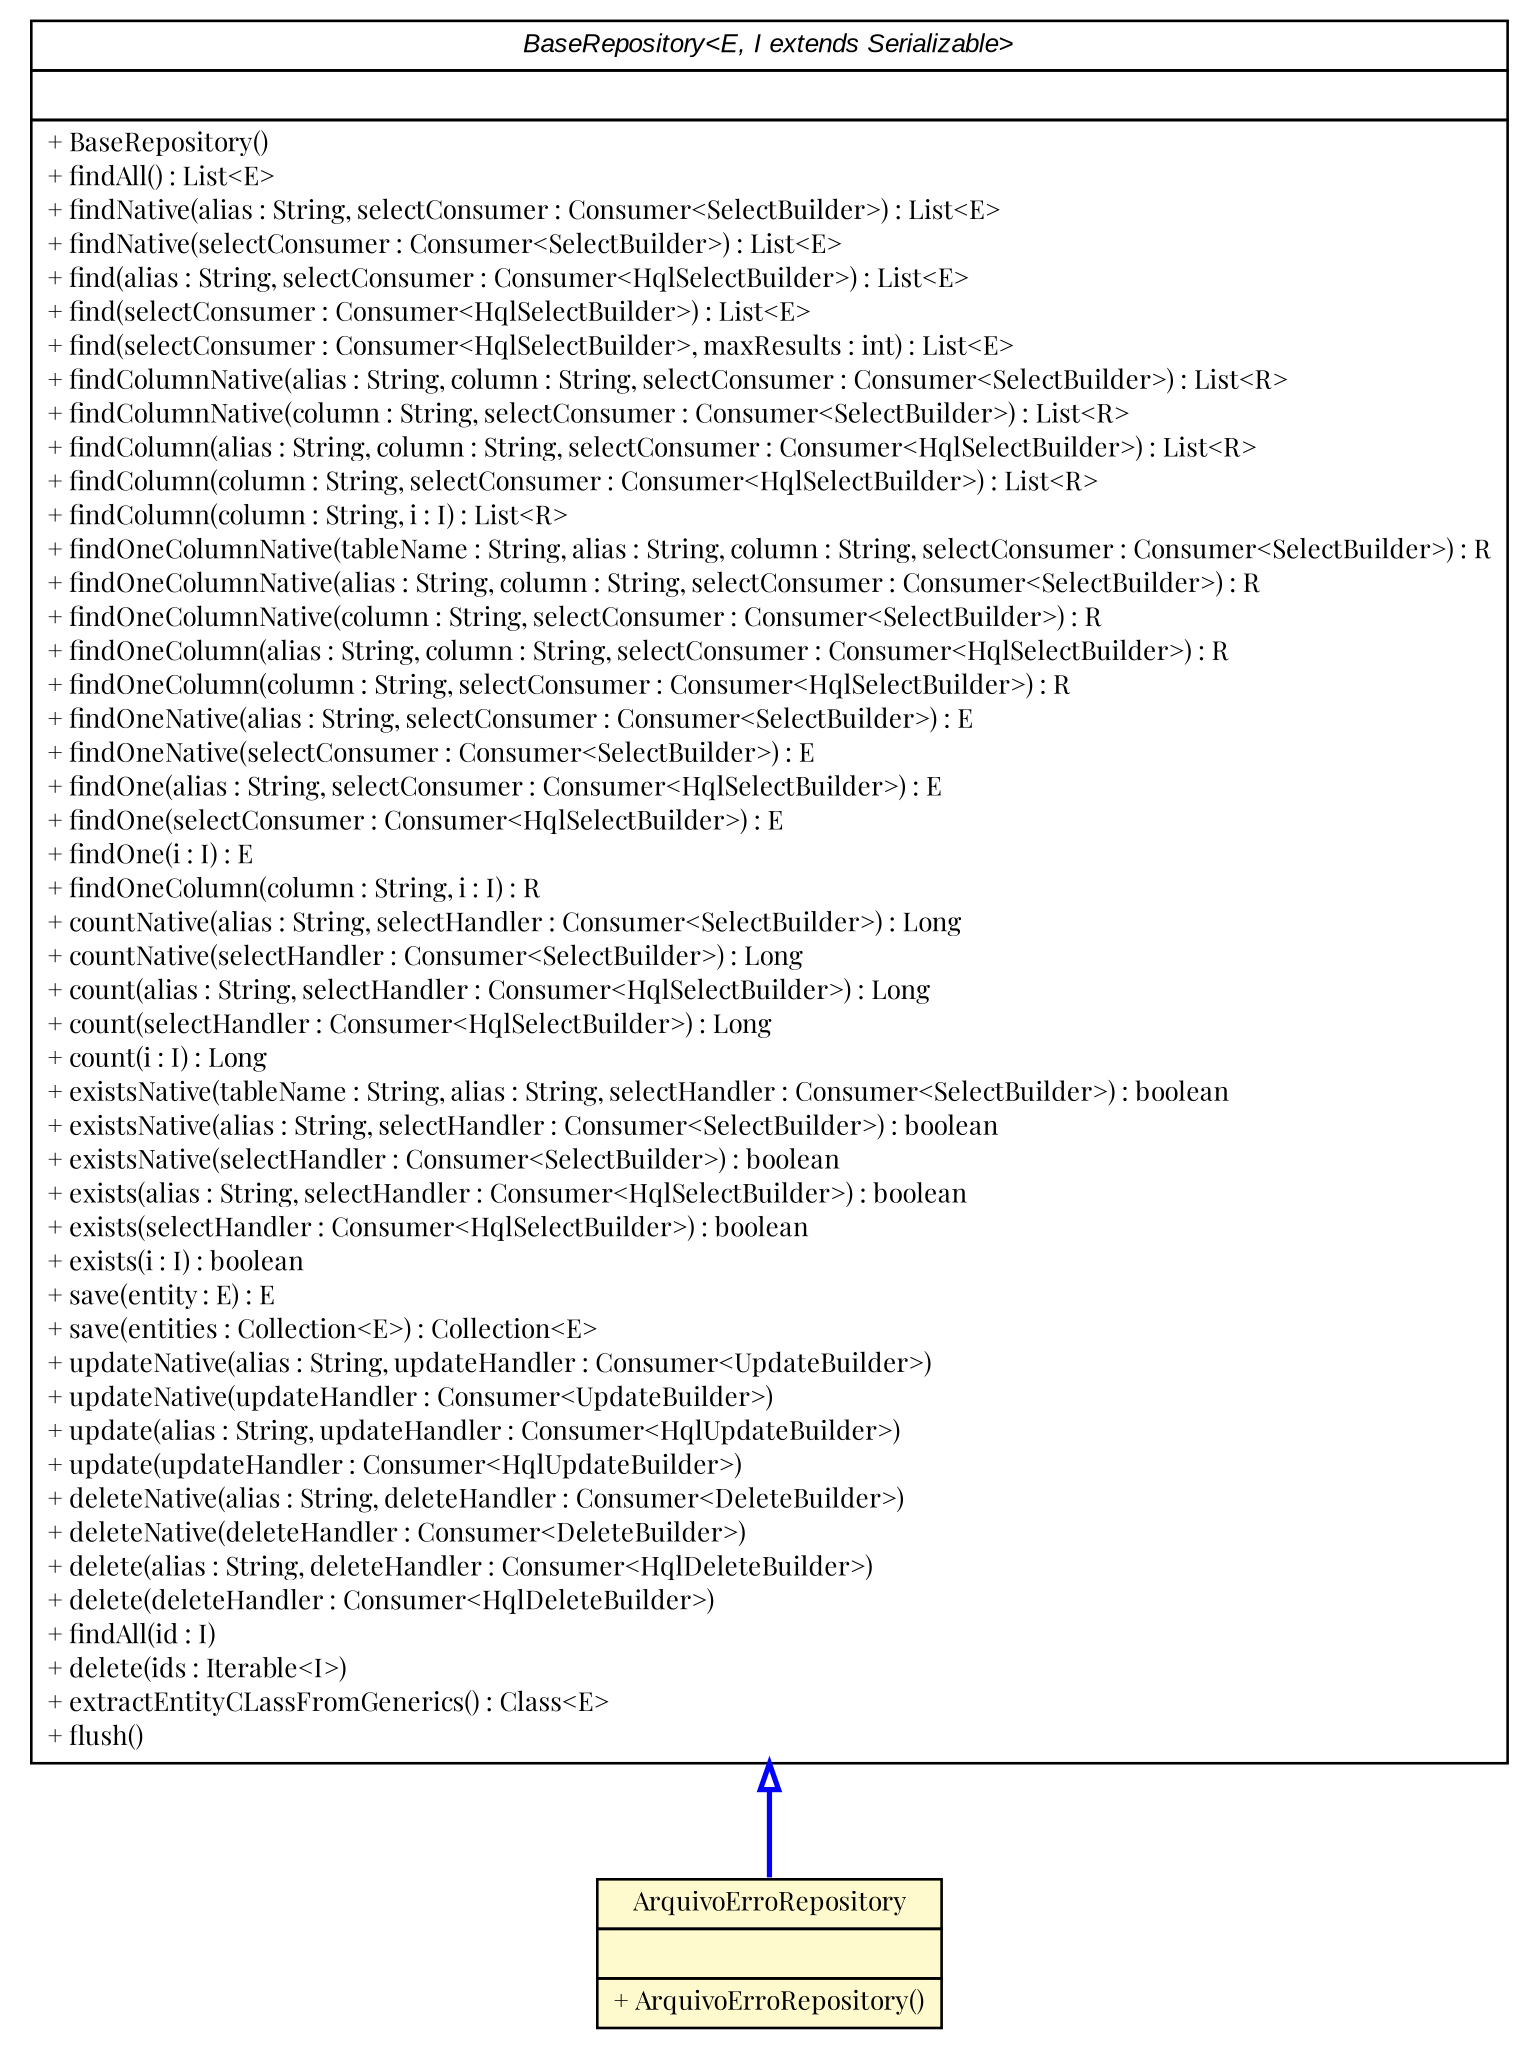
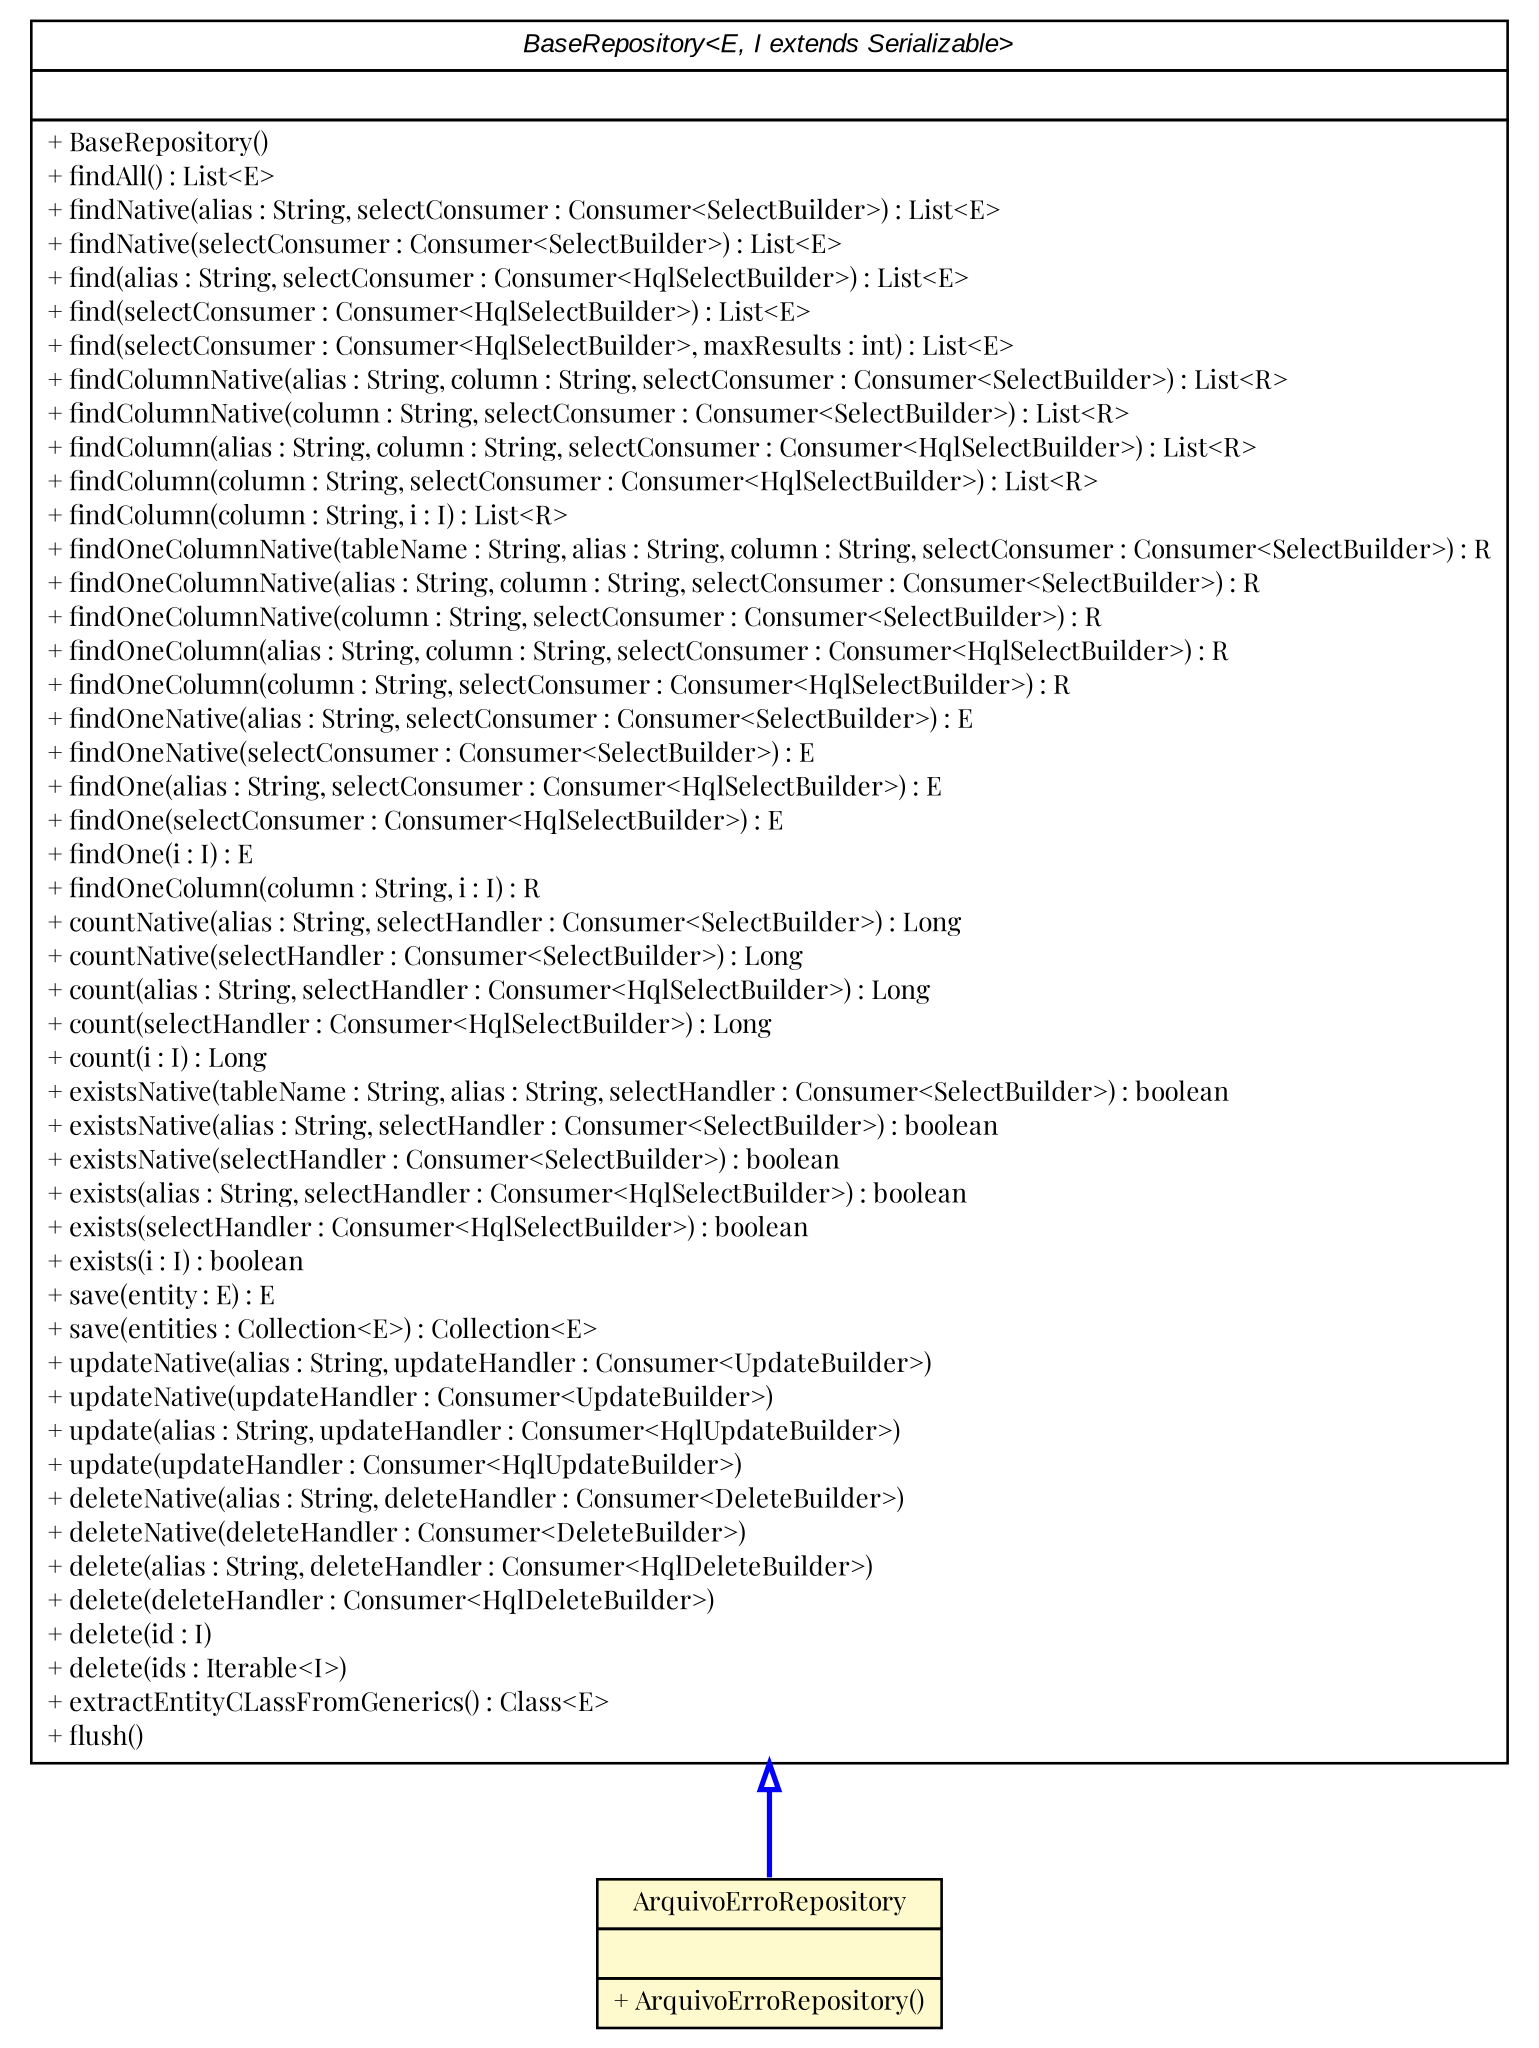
node "BaseRepository<E, I extends Serializable>": text "+ findAll(id : I)" -> "+ delete(id : I)"
